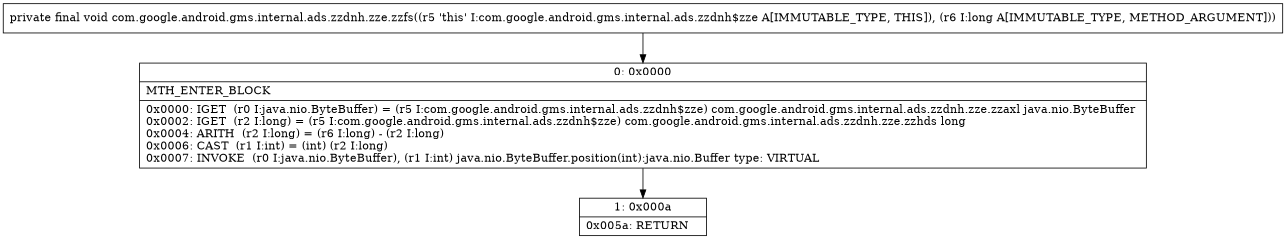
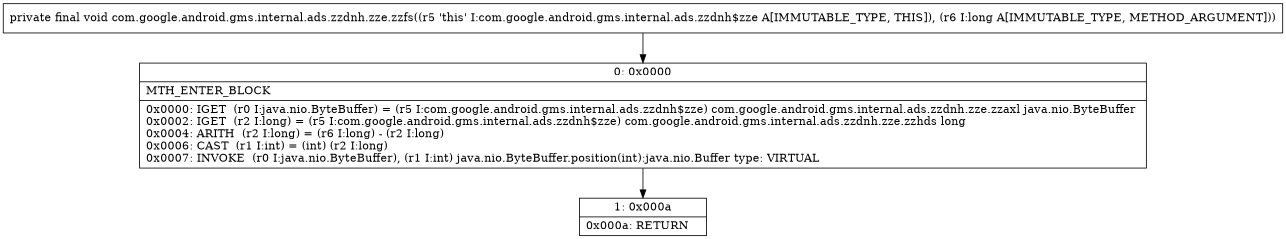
node "1: 0x000a": text "0x005a: RETURN" -> "0x000a: RETURN"
